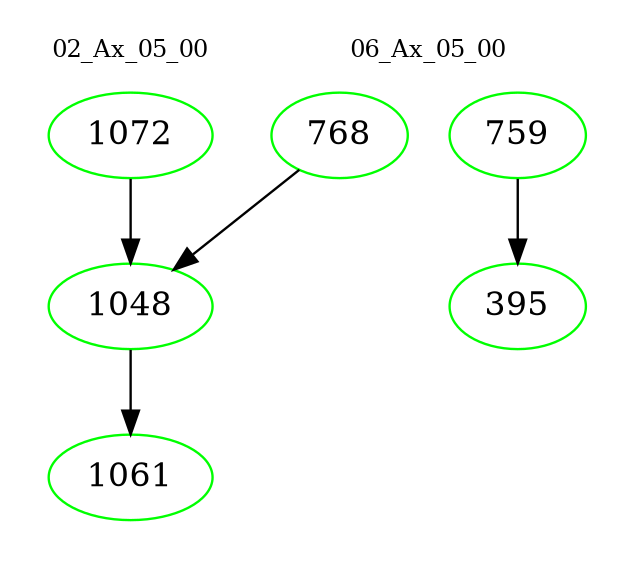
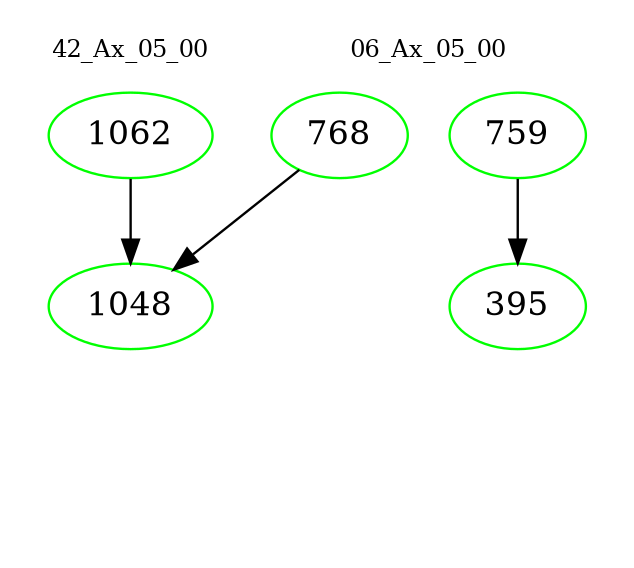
cluster "02_Ax_05_00": label "02_Ax_05_00" -> "42_Ax_05_00"
node "1072": label "1072" -> "1062"
node "1061": removed
